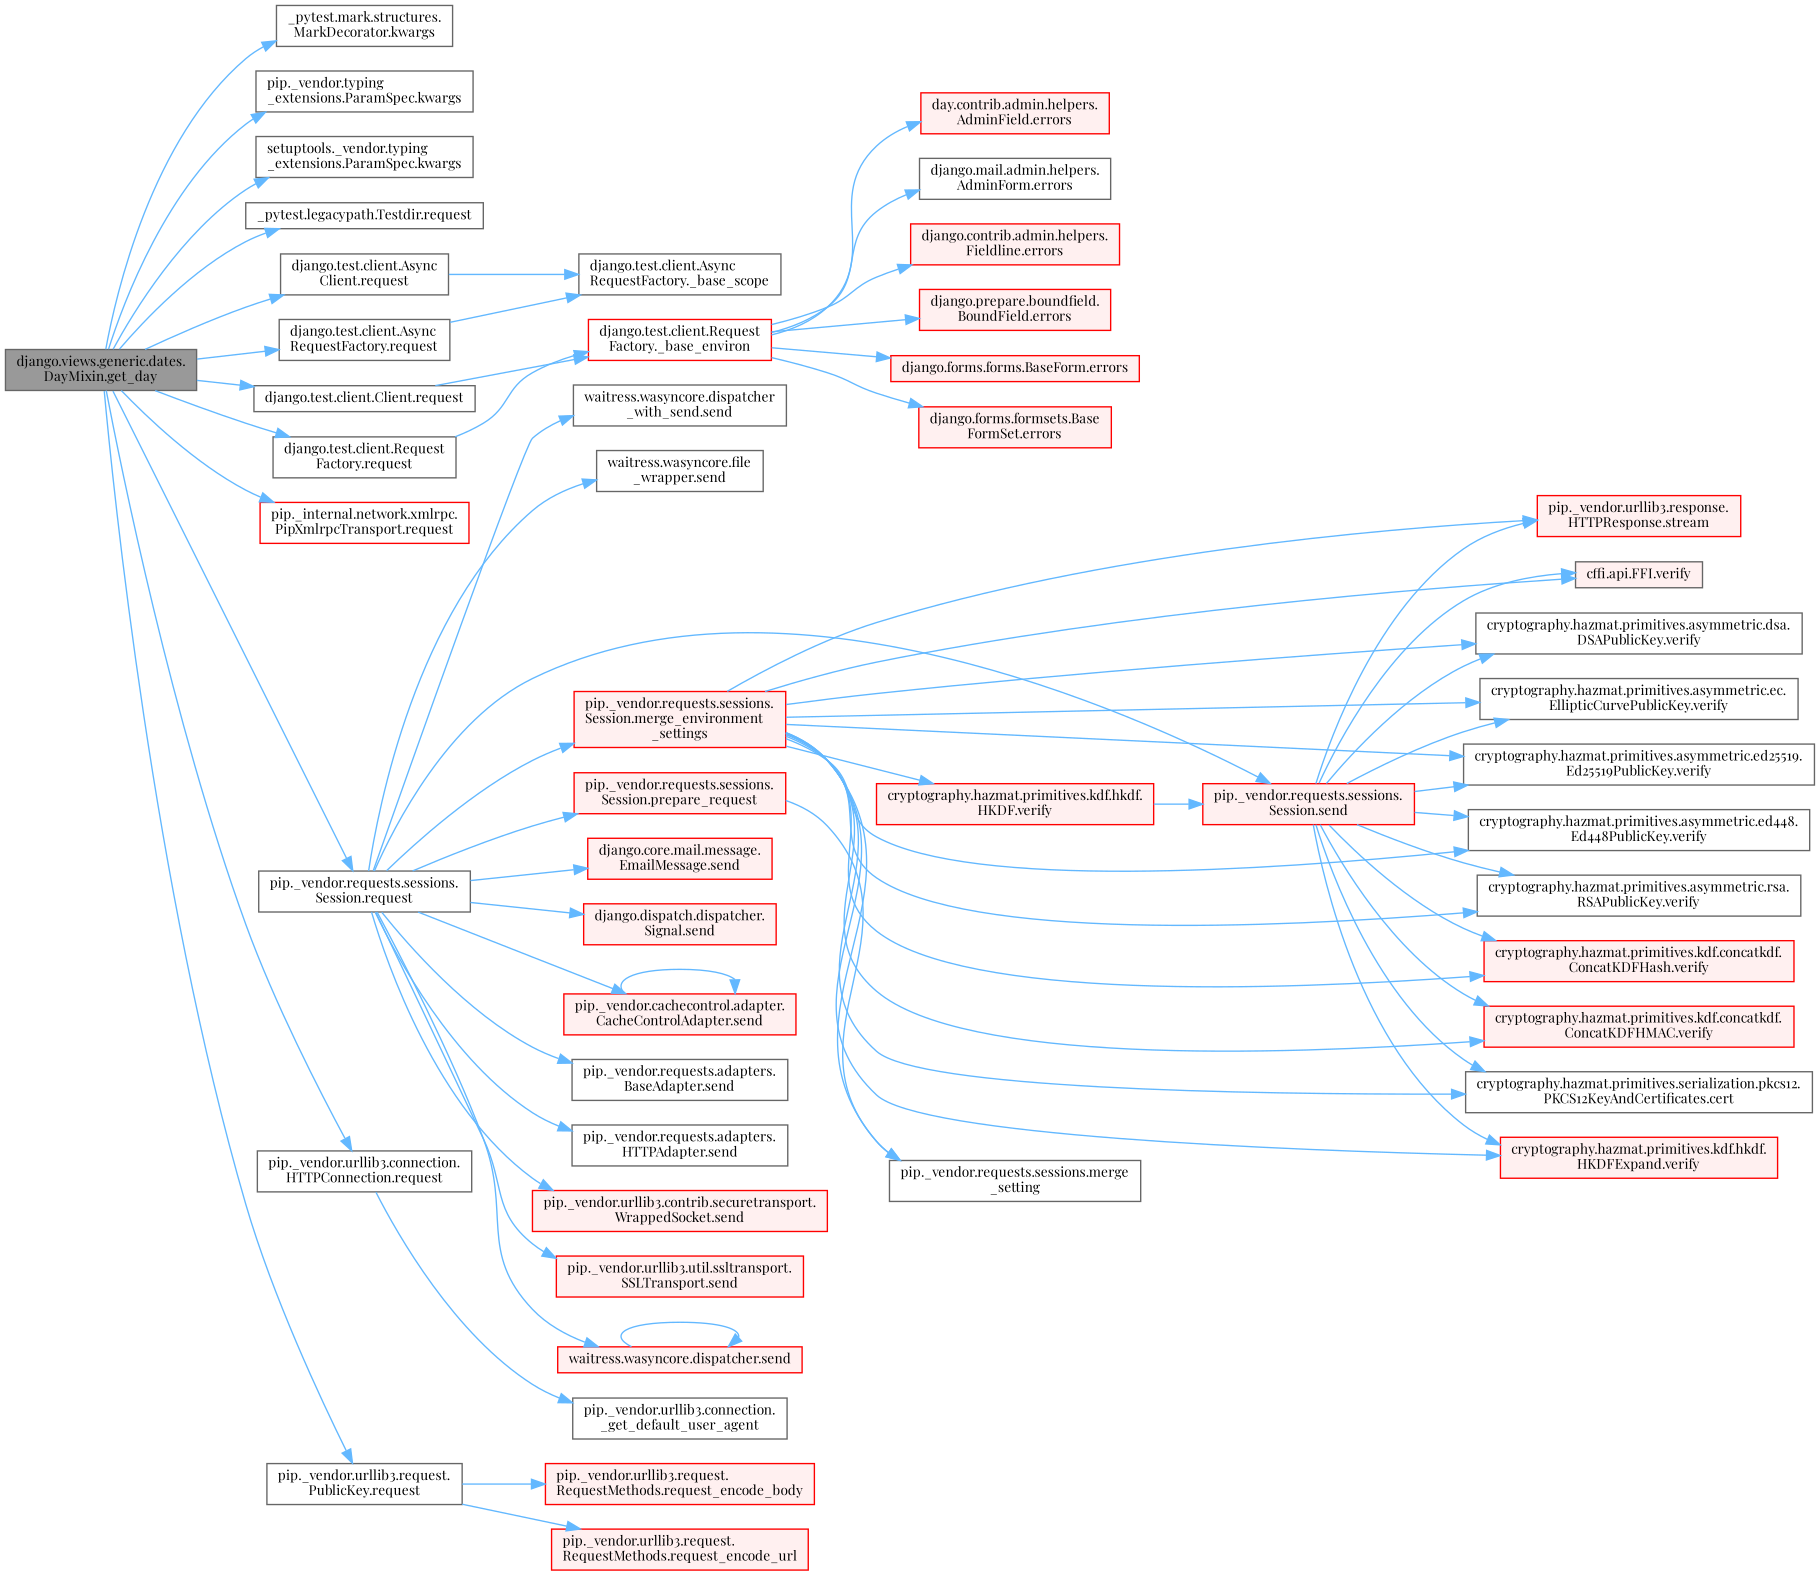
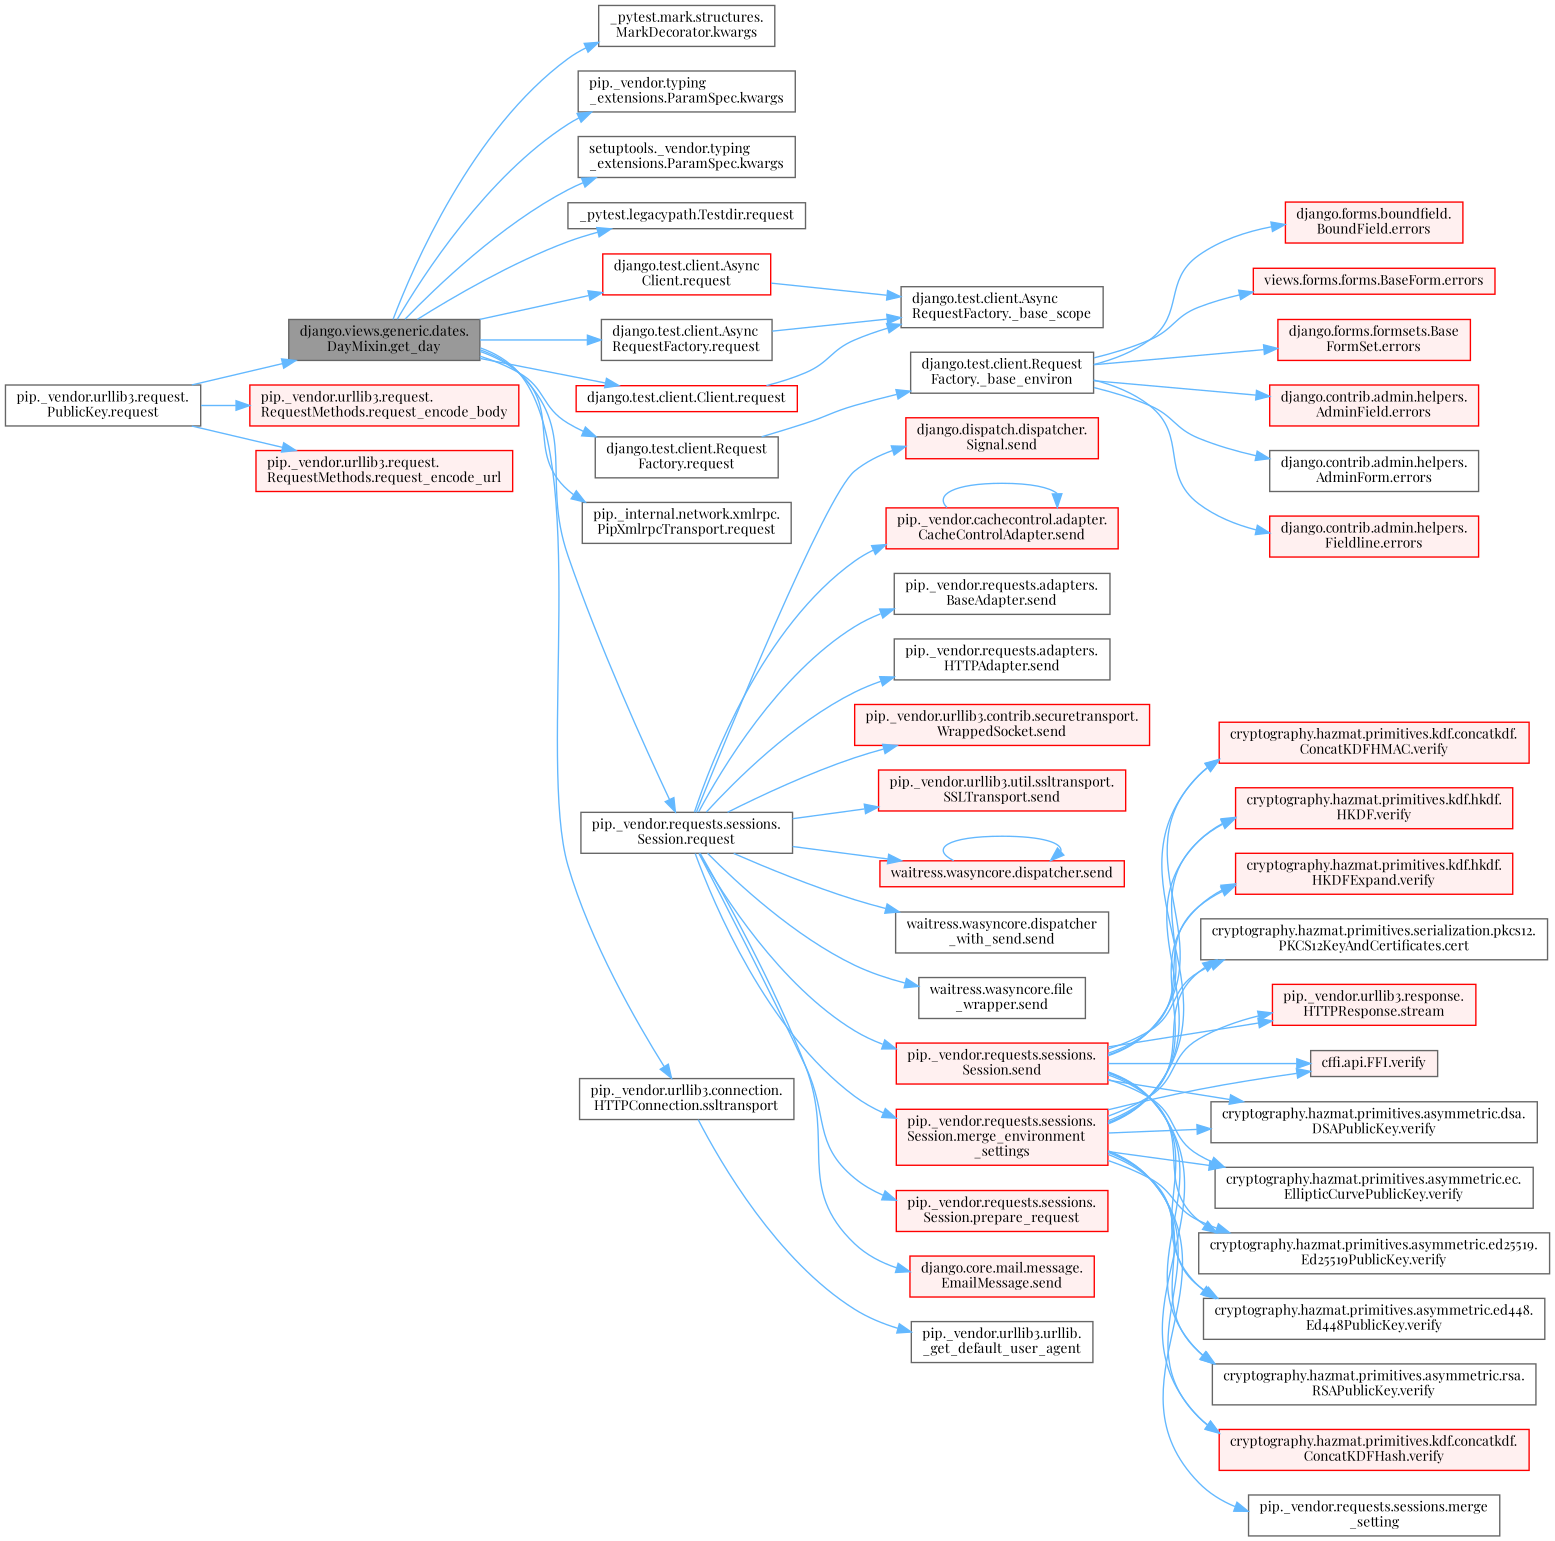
node "day.contrib.admin.helpers. AdminField.errors": label "day.contrib.admin.helpers. AdminField.errors" -> "django.contrib.admin.helpers. AdminField.errors"
node "django.mail.admin.helpers. AdminForm.errors": label "django.mail.admin.helpers. AdminForm.errors" -> "django.contrib.admin.helpers. AdminForm.errors"
node "django.test.client.Async Client.request": color grey40 -> red
node "django.prepare.boundfield. BoundField.errors": label "django.prepare.boundfield. BoundField.errors" -> "django.forms.boundfield. BoundField.errors"
node "django.test.client.Request Factory._base_environ": color red -> grey40
node "django.forms.forms.BaseForm.errors": label "django.forms.forms.BaseForm.errors" -> "views.forms.forms.BaseForm.errors"
edge "django.test.client.Client.request" -> "django.test.client.Request Factory._base_environ": now "django.test.client.Client.request" -> "django.test.client.Async RequestFactory._base_scope"
node "django.test.client.Client.request": color grey40 -> red
node "pip._internal.network.xmlrpc. PipXmlrpcTransport.request": color red -> grey40
edge "cryptography.hazmat.primitives.kdf.hkdf. HKDF.verify" -> "pip._vendor.requests.sessions. Session.send": reversed
edge "django.views.generic.dates. DayMixin.get_day" -> "pip._vendor.urllib3.request. PublicKey.request": reversed
edge "pip._vendor.requests.sessions. Session.prepare_request" -> "pip._vendor.requests.sessions.merge _setting": removed
node "pip._vendor.urllib3.connection. HTTPConnection.request": label "pip._vendor.urllib3.connection. HTTPConnection.request" -> "pip._vendor.urllib3.connection. HTTPConnection.ssltransport"
node "pip._vendor.urllib3.connection. _get_default_user_agent": label "pip._vendor.urllib3.connection. _get_default_user_agent" -> "pip._vendor.urllib3.urllib. _get_default_user_agent"
